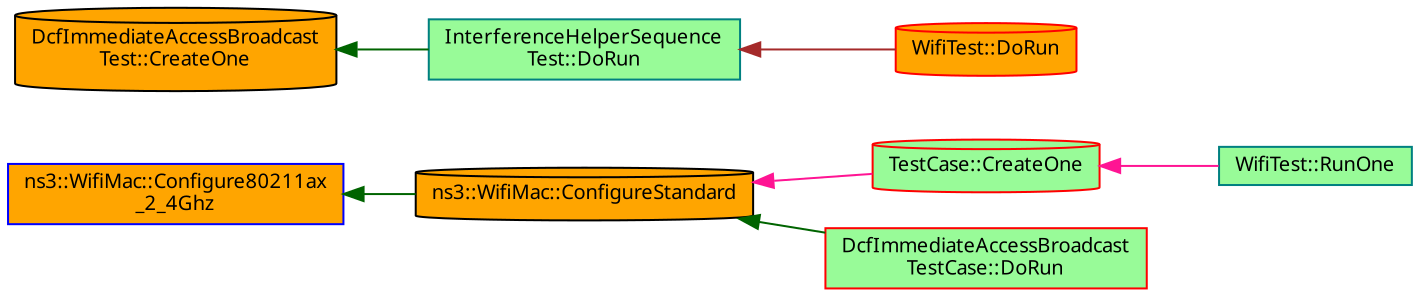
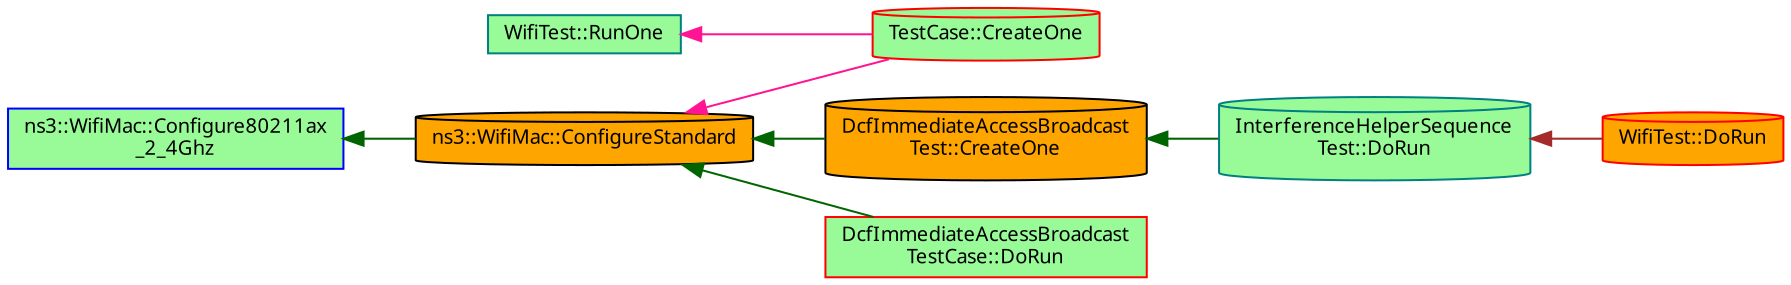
node "InterferenceHelperSequence Test::DoRun": shape box -> cylinder
edge "DcfImmediateAccessBroadcast Test::CreateOne" -> "ns3::WifiMac::ConfigureStandard": added
edge "WifiTest::RunOne" -> "TestCase::CreateOne": reversed
node "ns3::WifiMac::Configure80211ax _2_4Ghz": fillcolor orange -> palegreen
